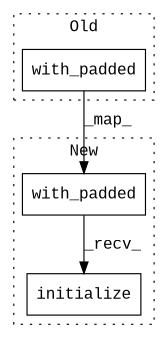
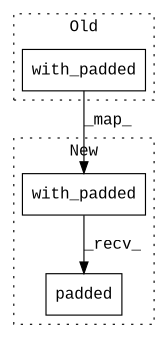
node "initialize": label "initialize" -> "padded"
